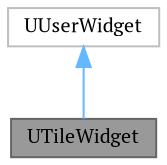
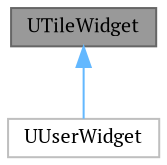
edge "UTileWidget" -> "UUserWidget": reversed
